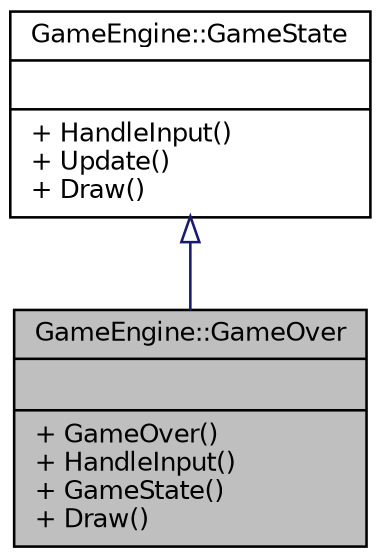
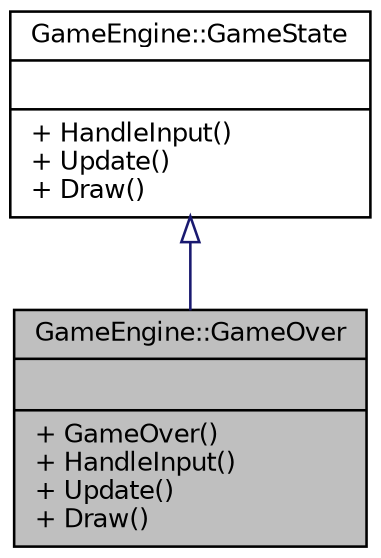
node "GameEngine::GameOver": text "+ GameState()" -> "+ Update()"
